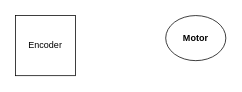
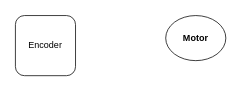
node "Encoder": shape rectangle -> rounded rectangle
